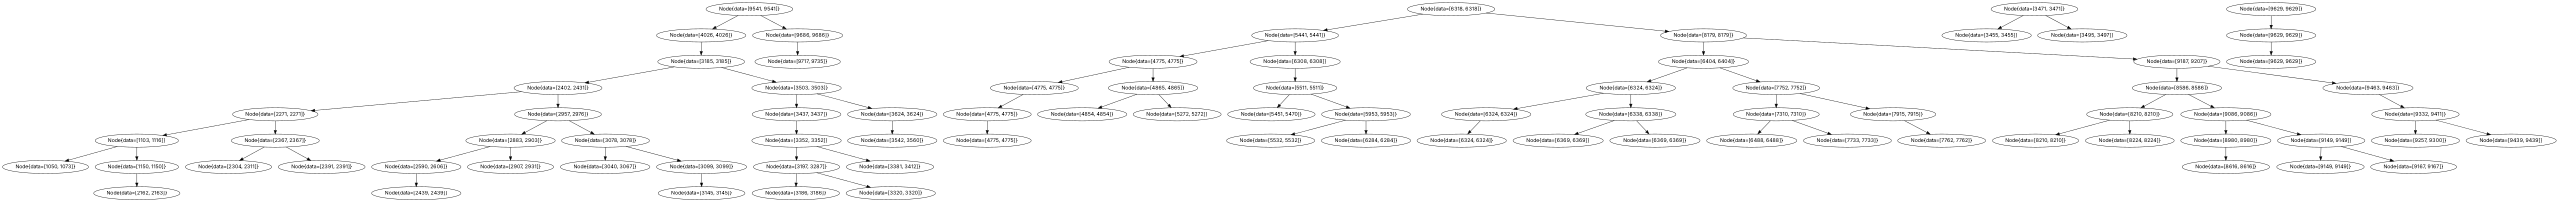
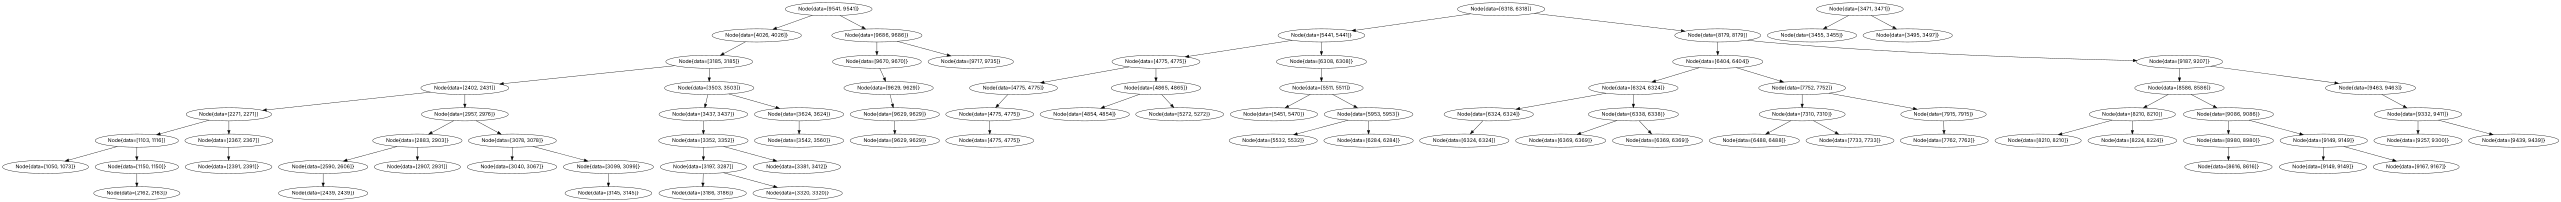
node "Node{data=[9670, 9670]}": added
node "Node{data=[2304, 2311]}": removed
